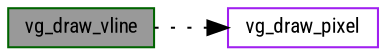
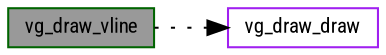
node "vg_draw_pixel": label "vg_draw_pixel" -> "vg_draw_draw"
